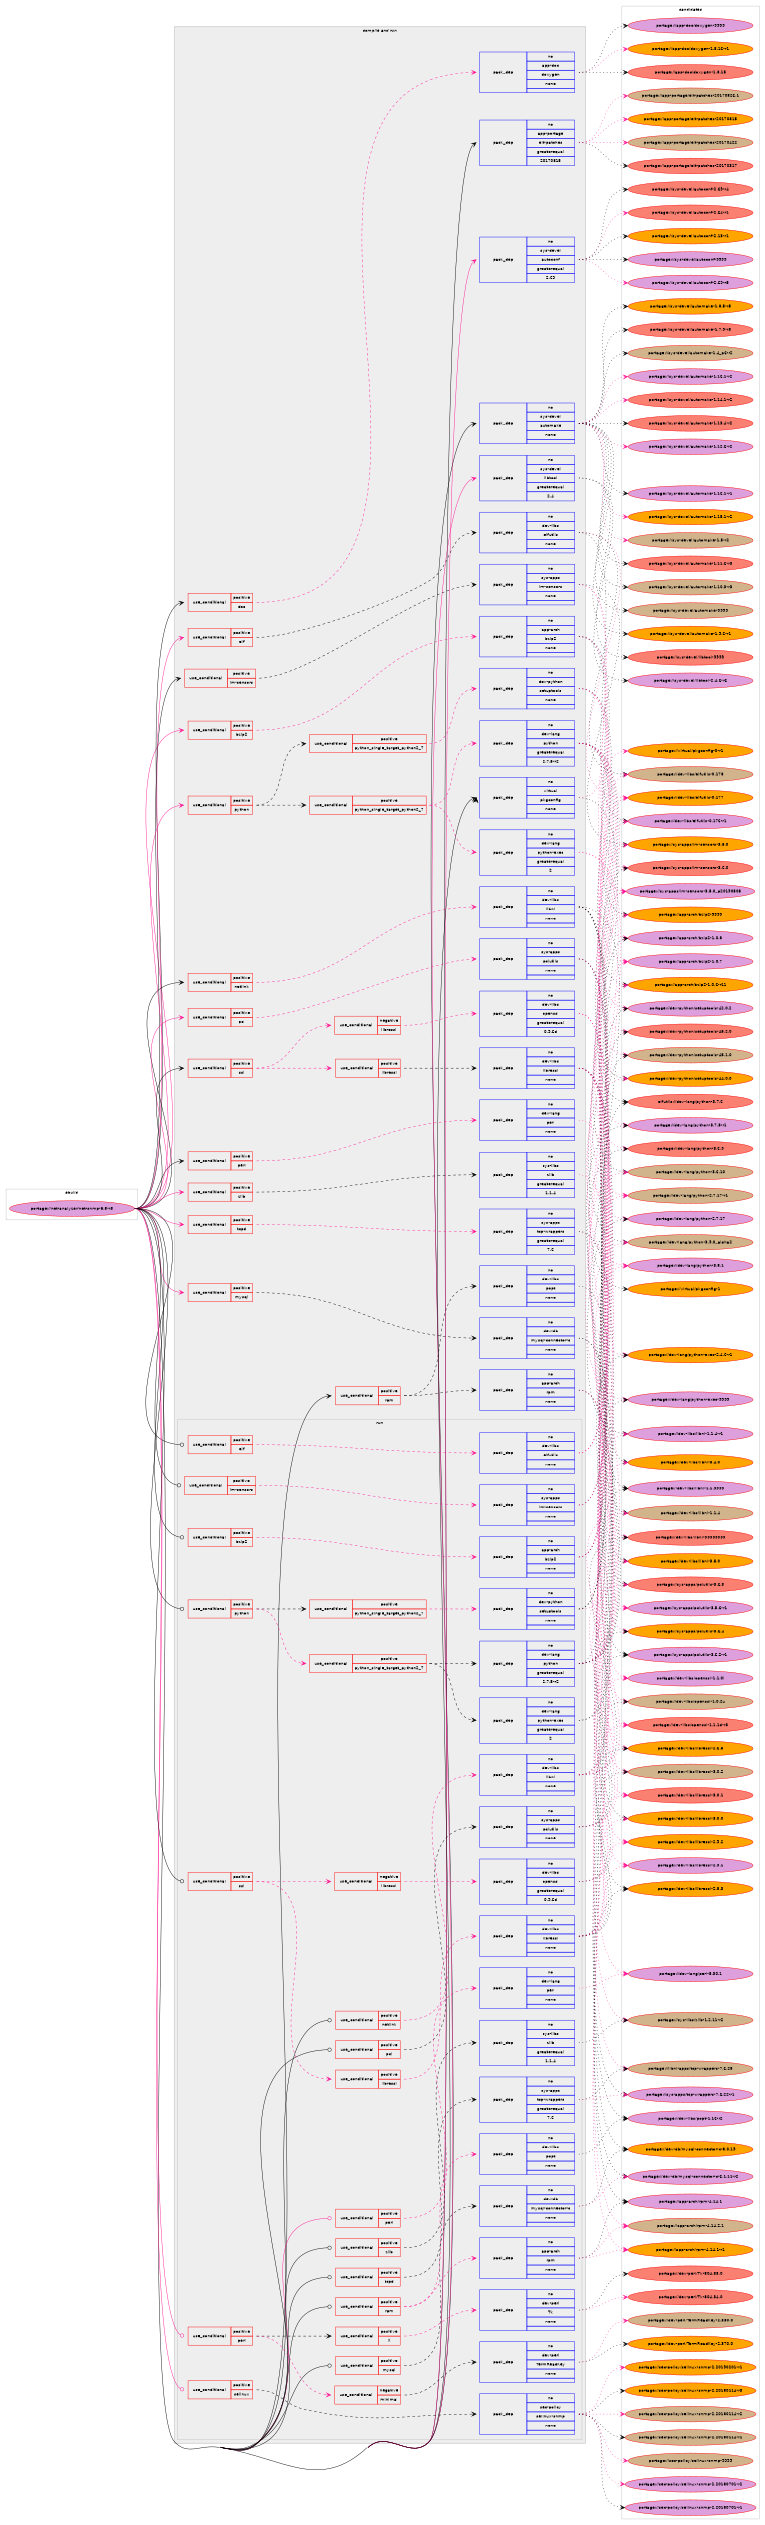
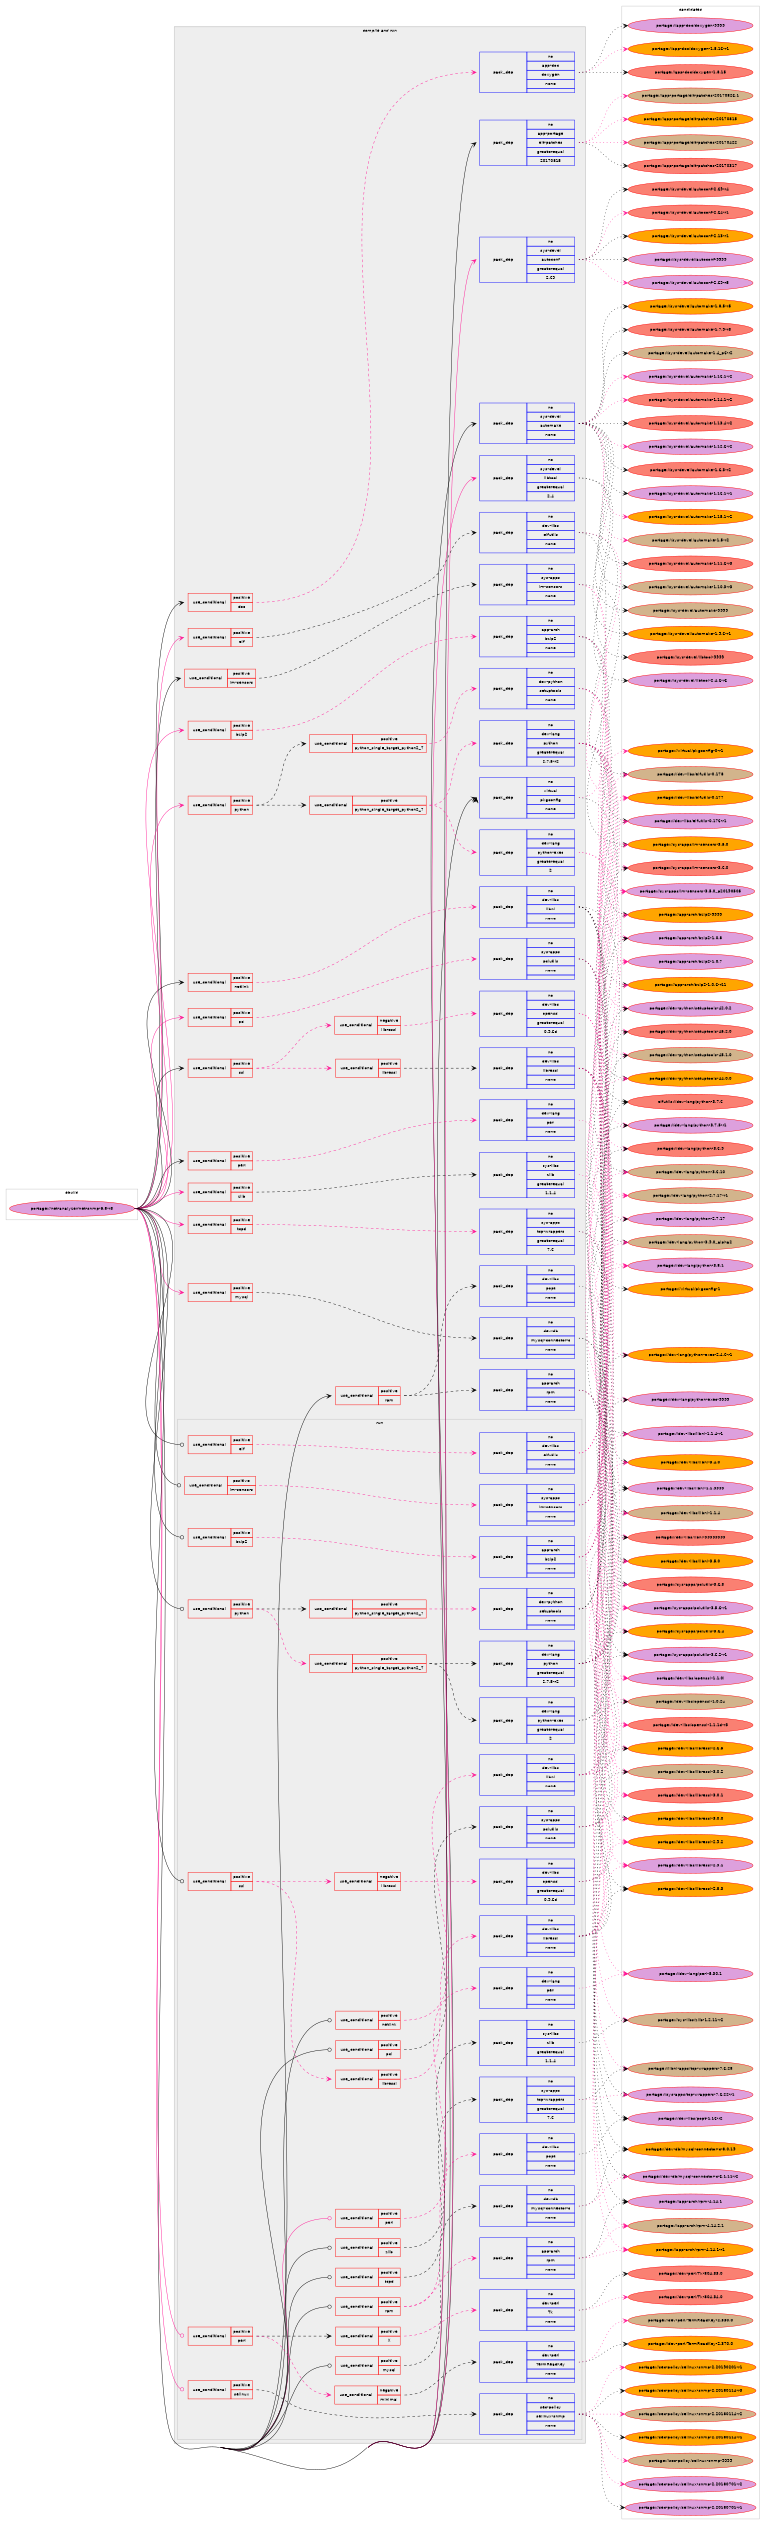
node "portage://sys-devel/automake-1.6.3-r2": added
node "portage://sec-policy/selinux-snmp-2.20180114-r1": fillcolor tan -> orange
